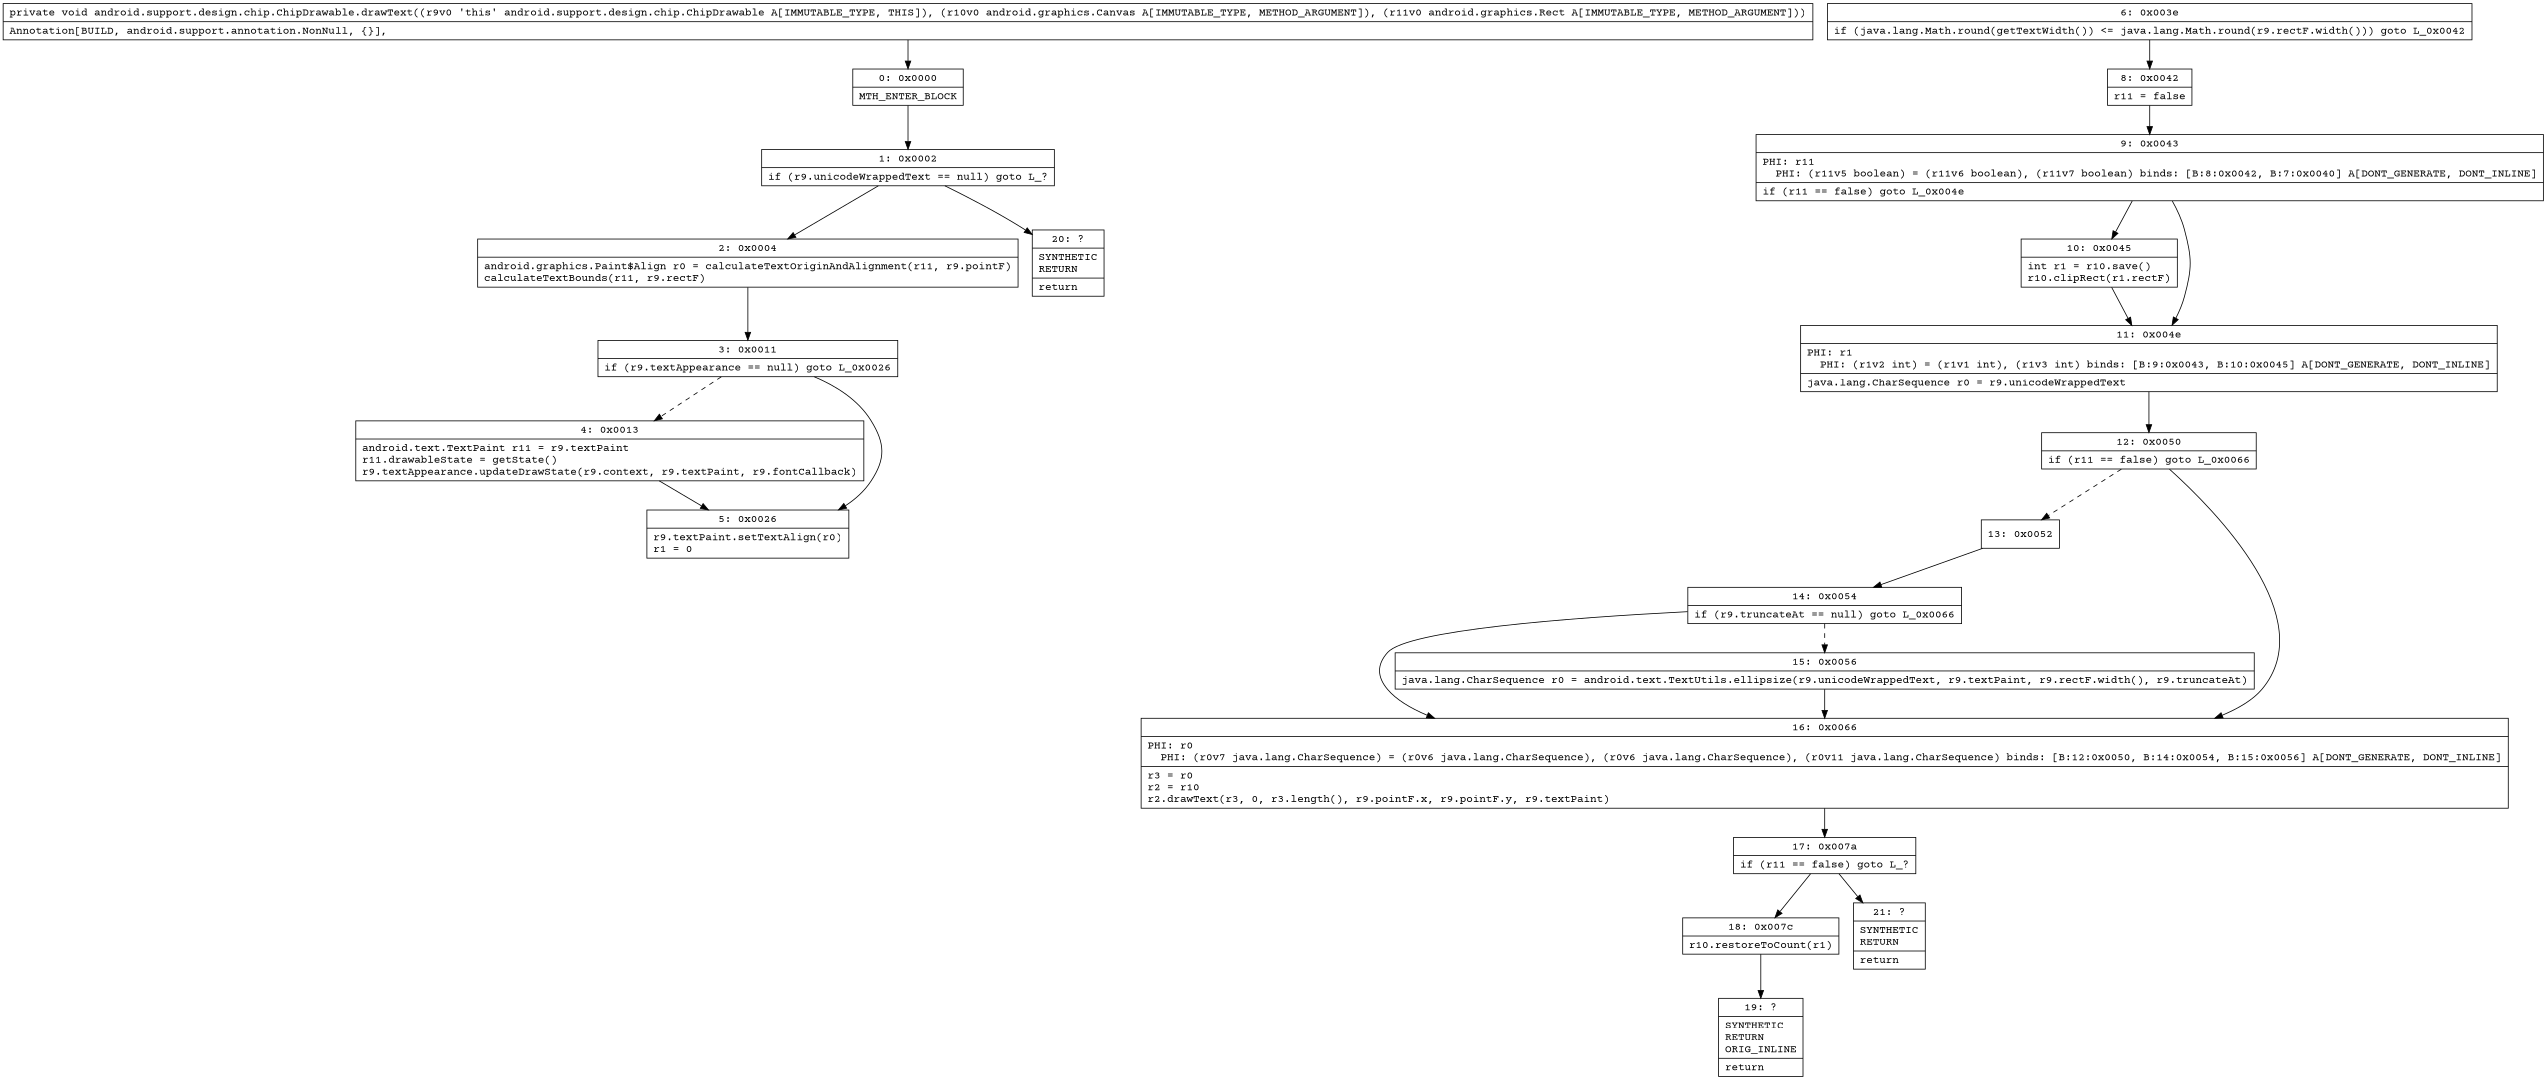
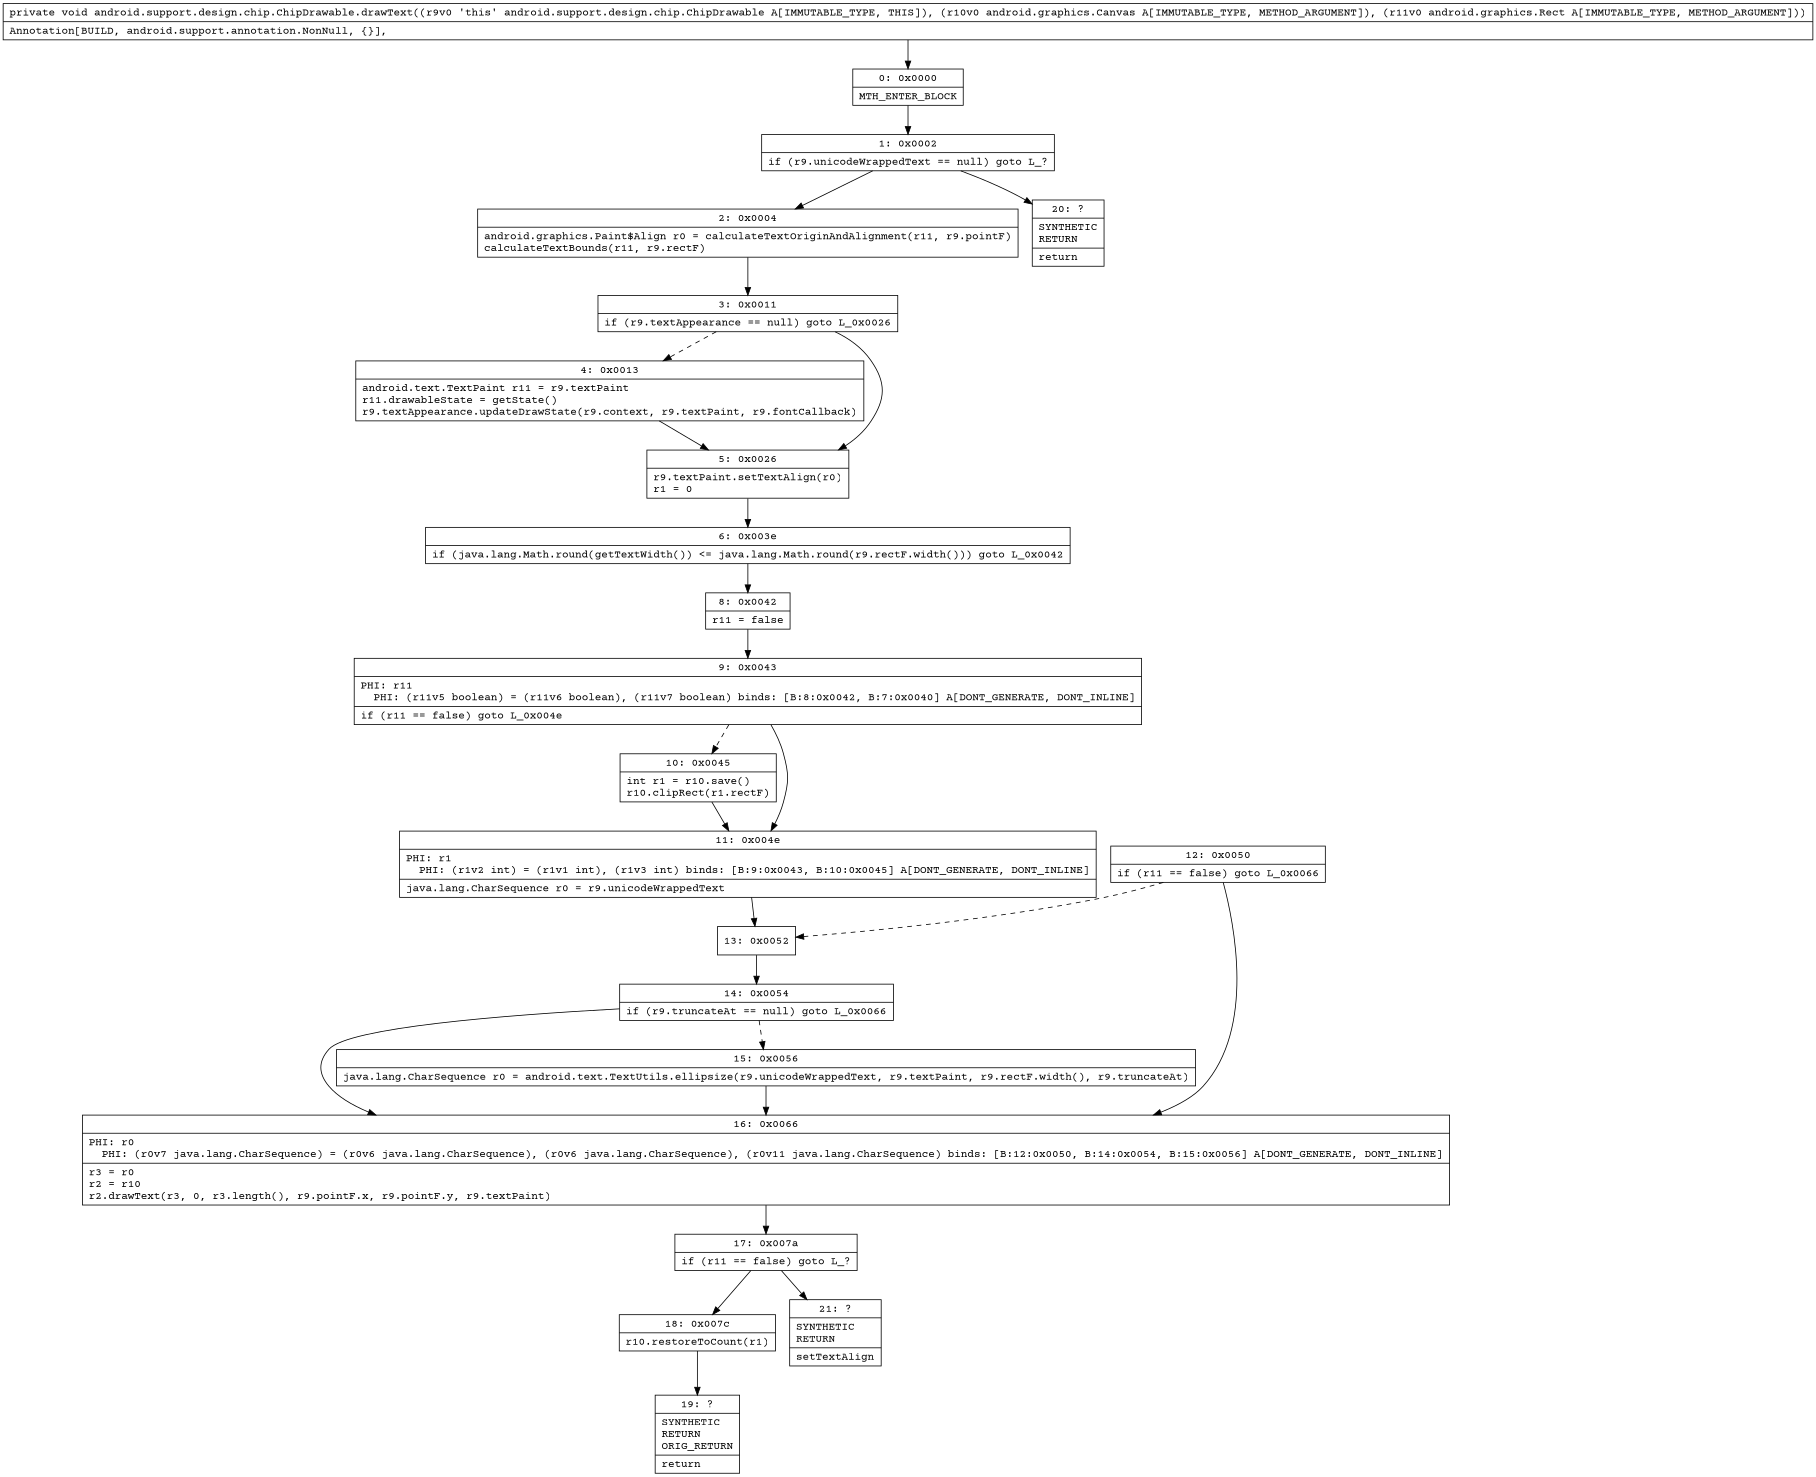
edge "9: 0x0043" -> "10: 0x0045": style solid -> dashed
edge "11: 0x004e" -> "12: 0x0050": now "11: 0x004e" -> "13: 0x0052"
edge "5: 0x0026" -> "6: 0x003e": added
node "21: ?": text "return" -> "setTextAlign"
node "19: ?": text "ORIG_INLINE" -> "ORIG_RETURN"
